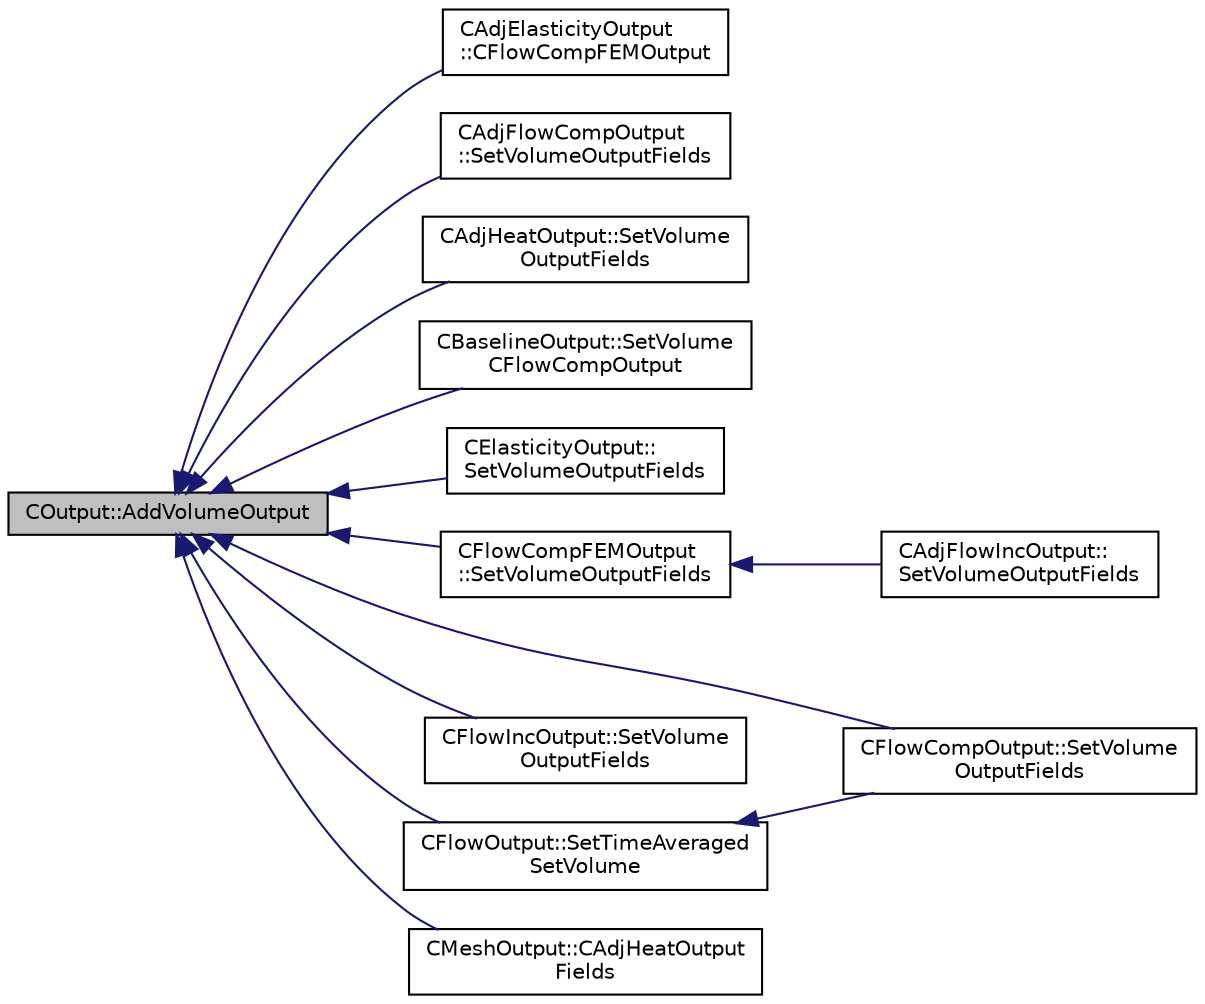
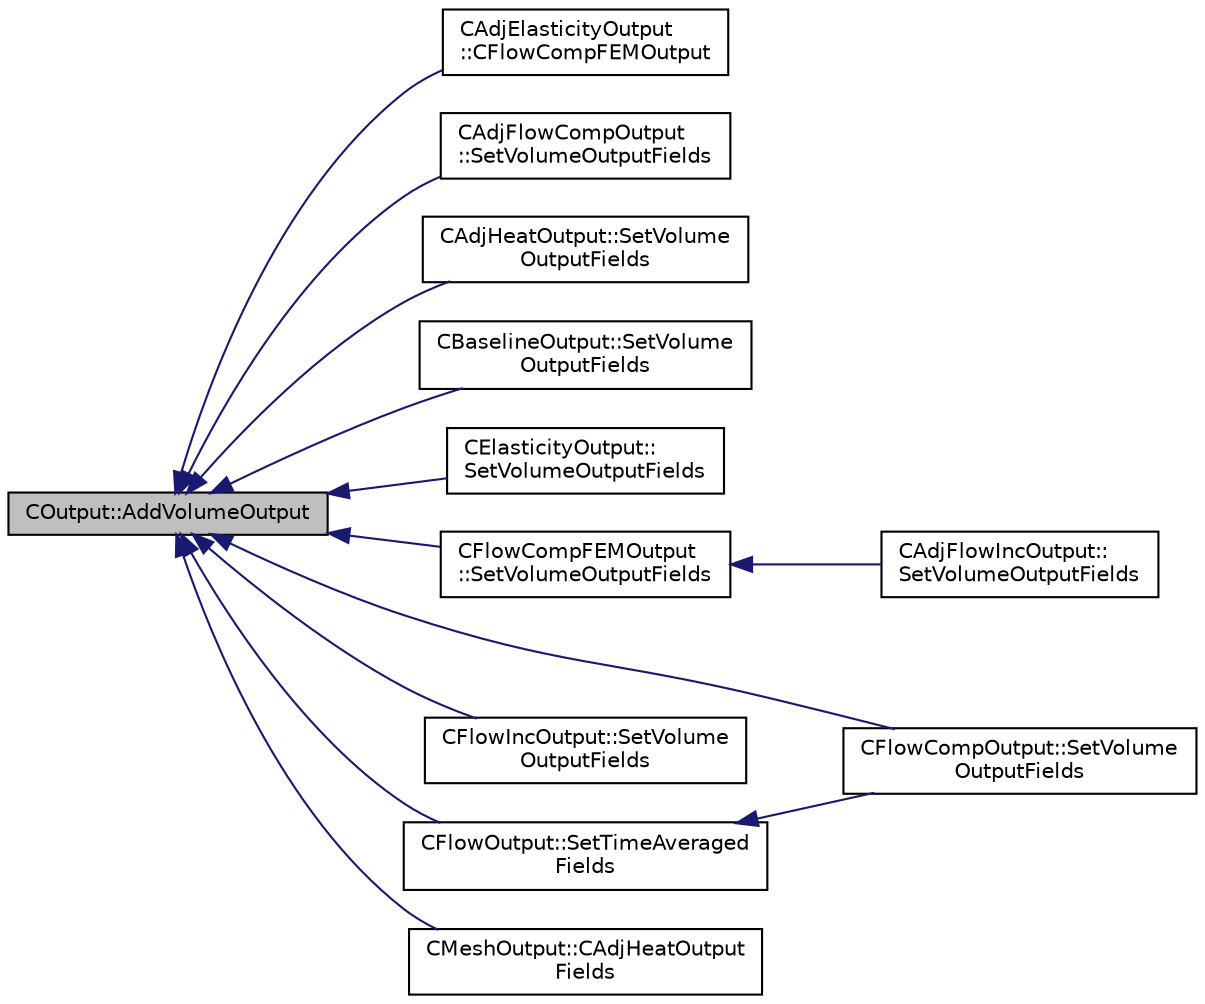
node "CBaselineOutput::SetVolume CFlowCompOutput": label "CBaselineOutput::SetVolume CFlowCompOutput" -> "CBaselineOutput::SetVolume OutputFields"
node "CFlowOutput::SetTimeAveraged SetVolume": label "CFlowOutput::SetTimeAveraged SetVolume" -> "CFlowOutput::SetTimeAveraged Fields"
